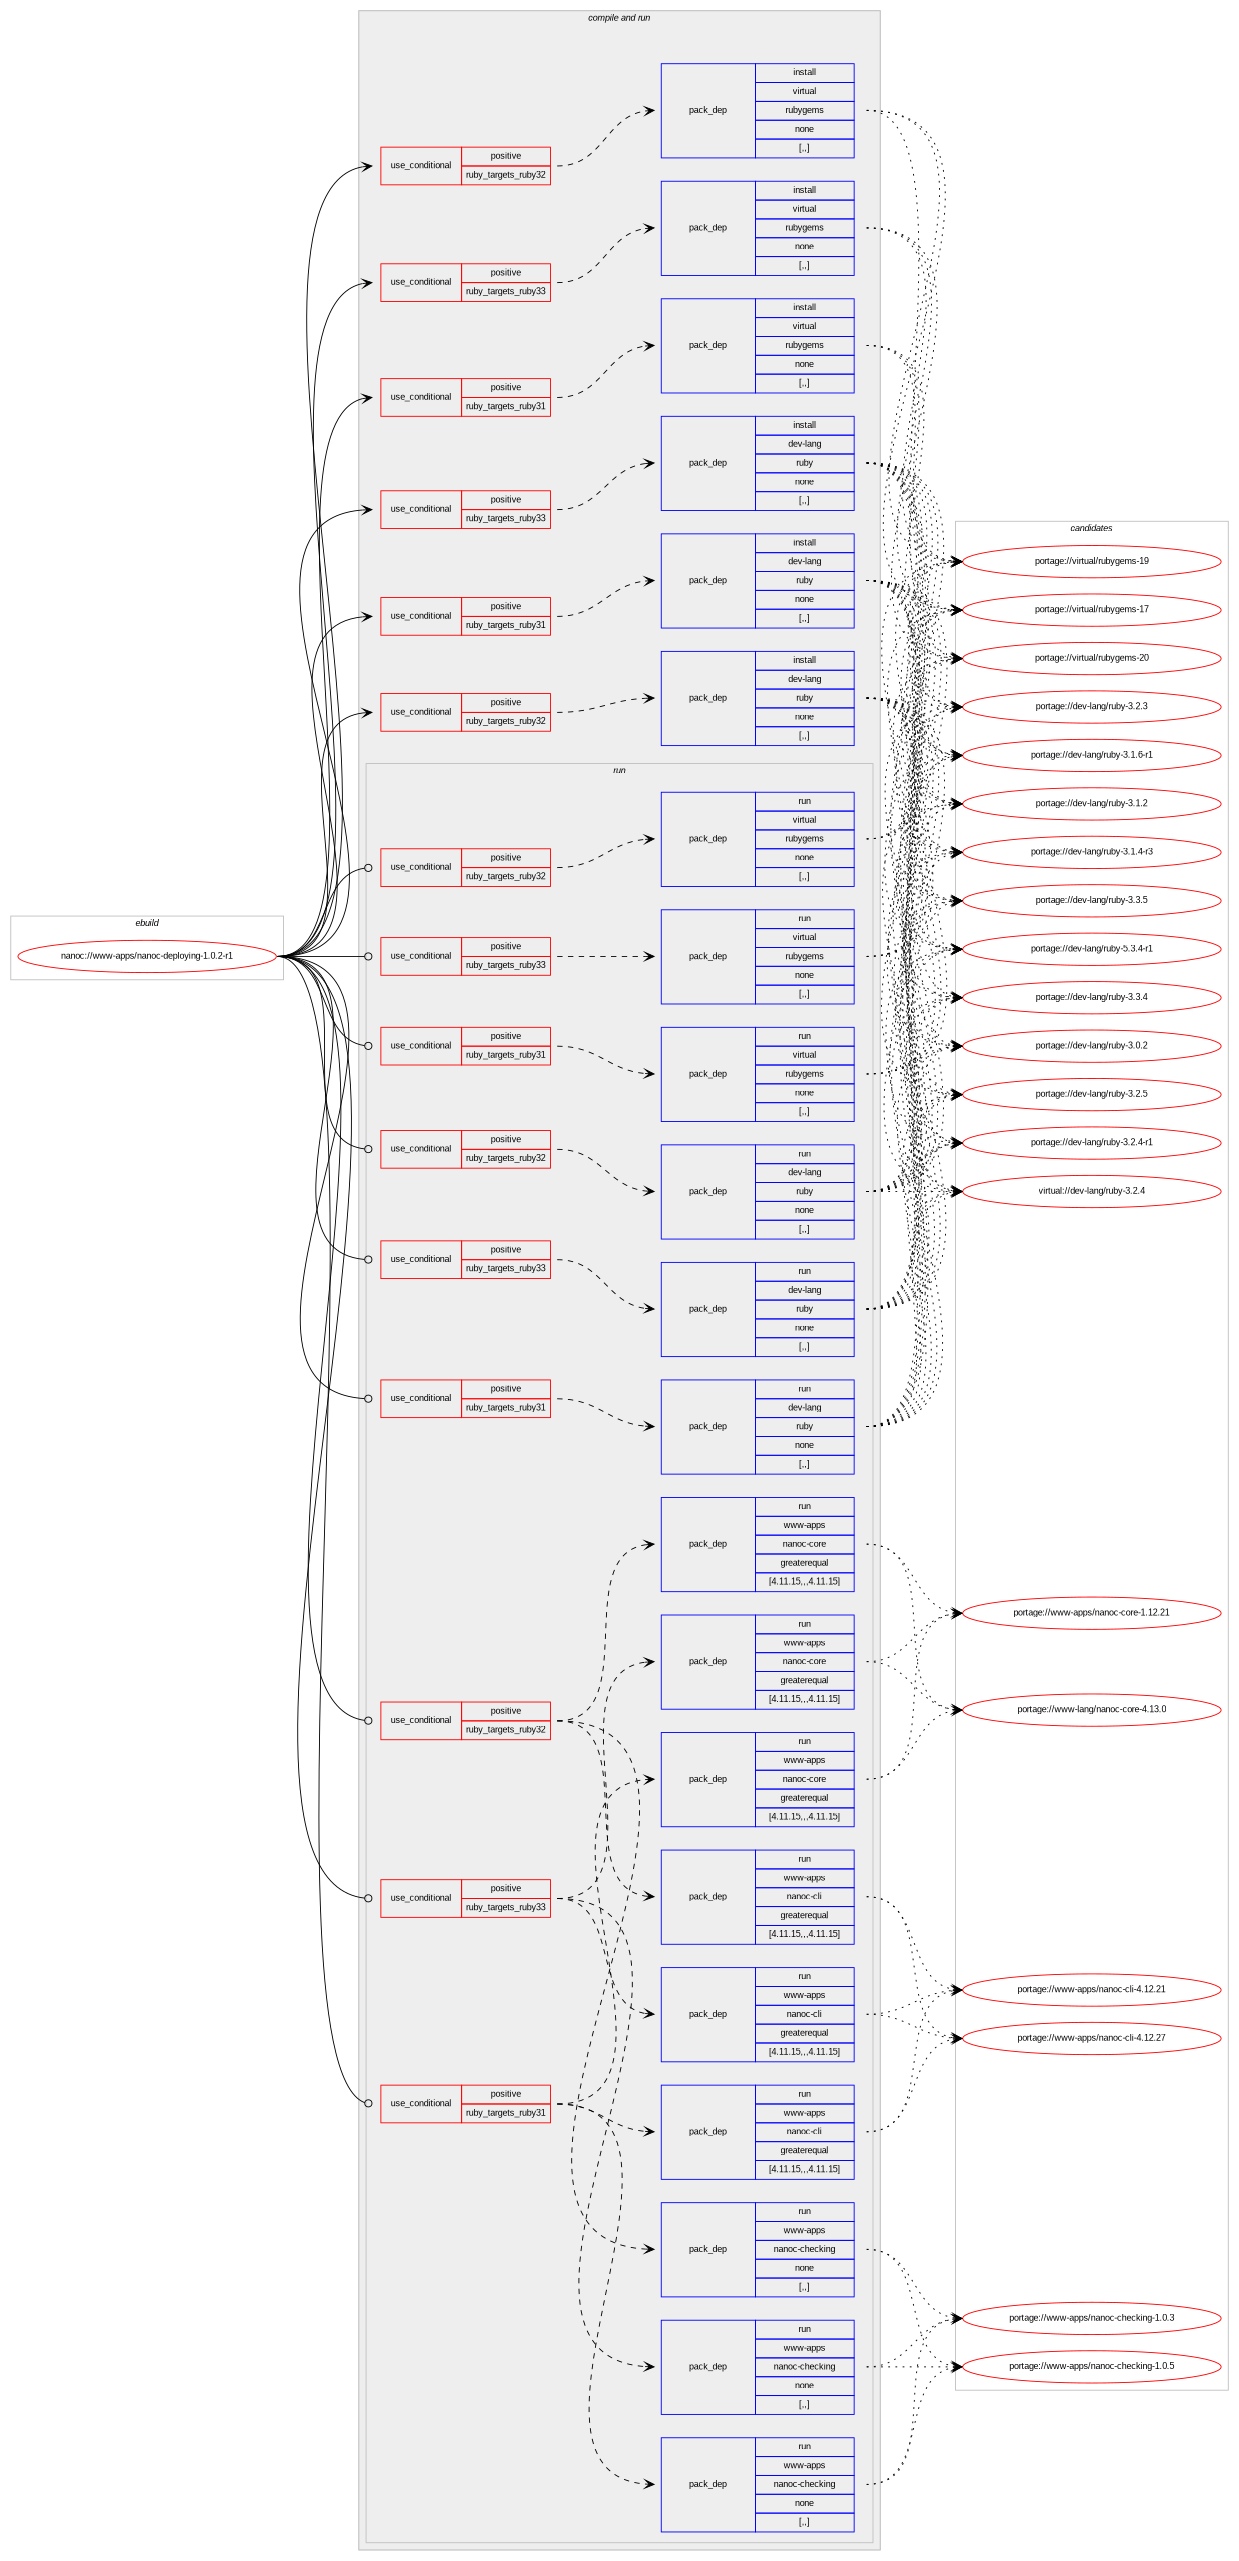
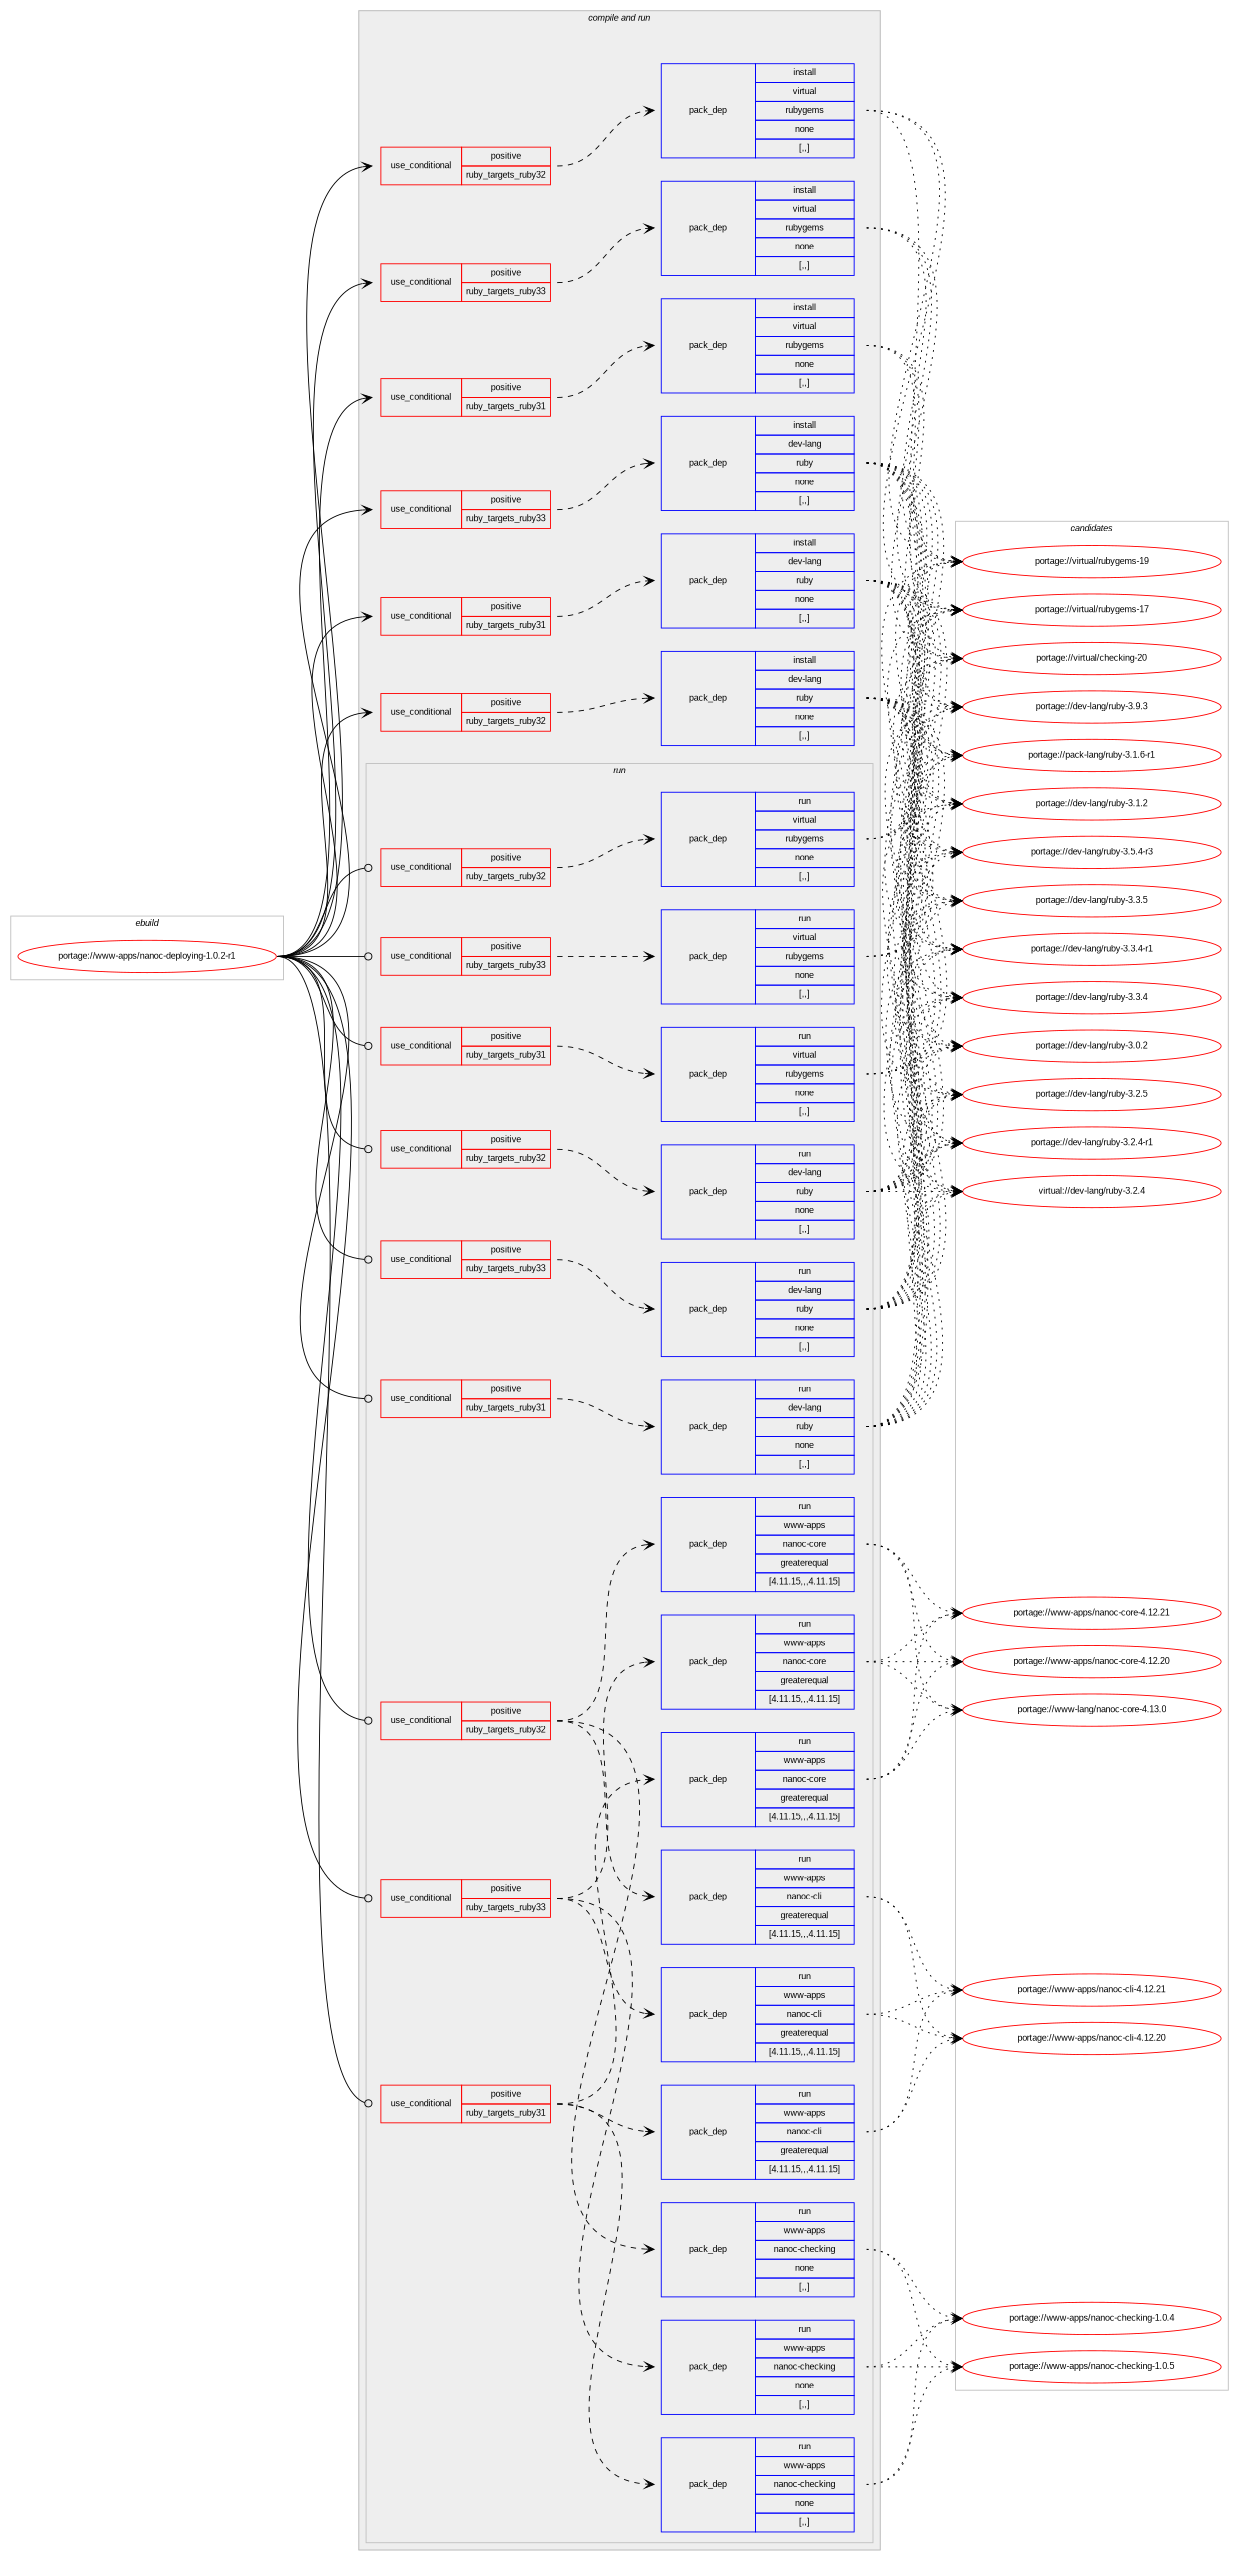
node "portage://virtual/rubygems-20": label "portage://virtual/rubygems-20" -> "portage://virtual/checking-20"
node "portage://dev-lang/ruby-3.2.3": label "portage://dev-lang/ruby-3.2.3" -> "portage://dev-lang/ruby-3.9.3"
node "portage://dev-lang/ruby-3.1.6-r1": label "portage://dev-lang/ruby-3.1.6-r1" -> "portage://pack-lang/ruby-3.1.6-r1"
node "portage://dev-lang/ruby-3.1.4-r3": label "portage://dev-lang/ruby-3.1.4-r3" -> "portage://dev-lang/ruby-3.5.4-r3"
node "portage://dev-lang/ruby-5.3.4-r1": label "portage://dev-lang/ruby-5.3.4-r1" -> "portage://dev-lang/ruby-3.3.4-r1"
node "nanoc://www-apps/nanoc-deploying-1.0.2-r1": label "nanoc://www-apps/nanoc-deploying-1.0.2-r1" -> "portage://www-apps/nanoc-deploying-1.0.2-r1"
node "portage://www-apps/nanoc-core-1.12.21": label "portage://www-apps/nanoc-core-1.12.21" -> "portage://www-apps/nanoc-core-4.12.21"
node "portage://www-apps/nanoc-core-4.12.20": added
node "portage://www-apps/nanoc-cli-4.12.27": label "portage://www-apps/nanoc-cli-4.12.27" -> "portage://www-apps/nanoc-cli-4.12.20"
node "portage://www-apps/nanoc-checking-1.0.3": label "portage://www-apps/nanoc-checking-1.0.3" -> "portage://www-apps/nanoc-checking-1.0.4"
